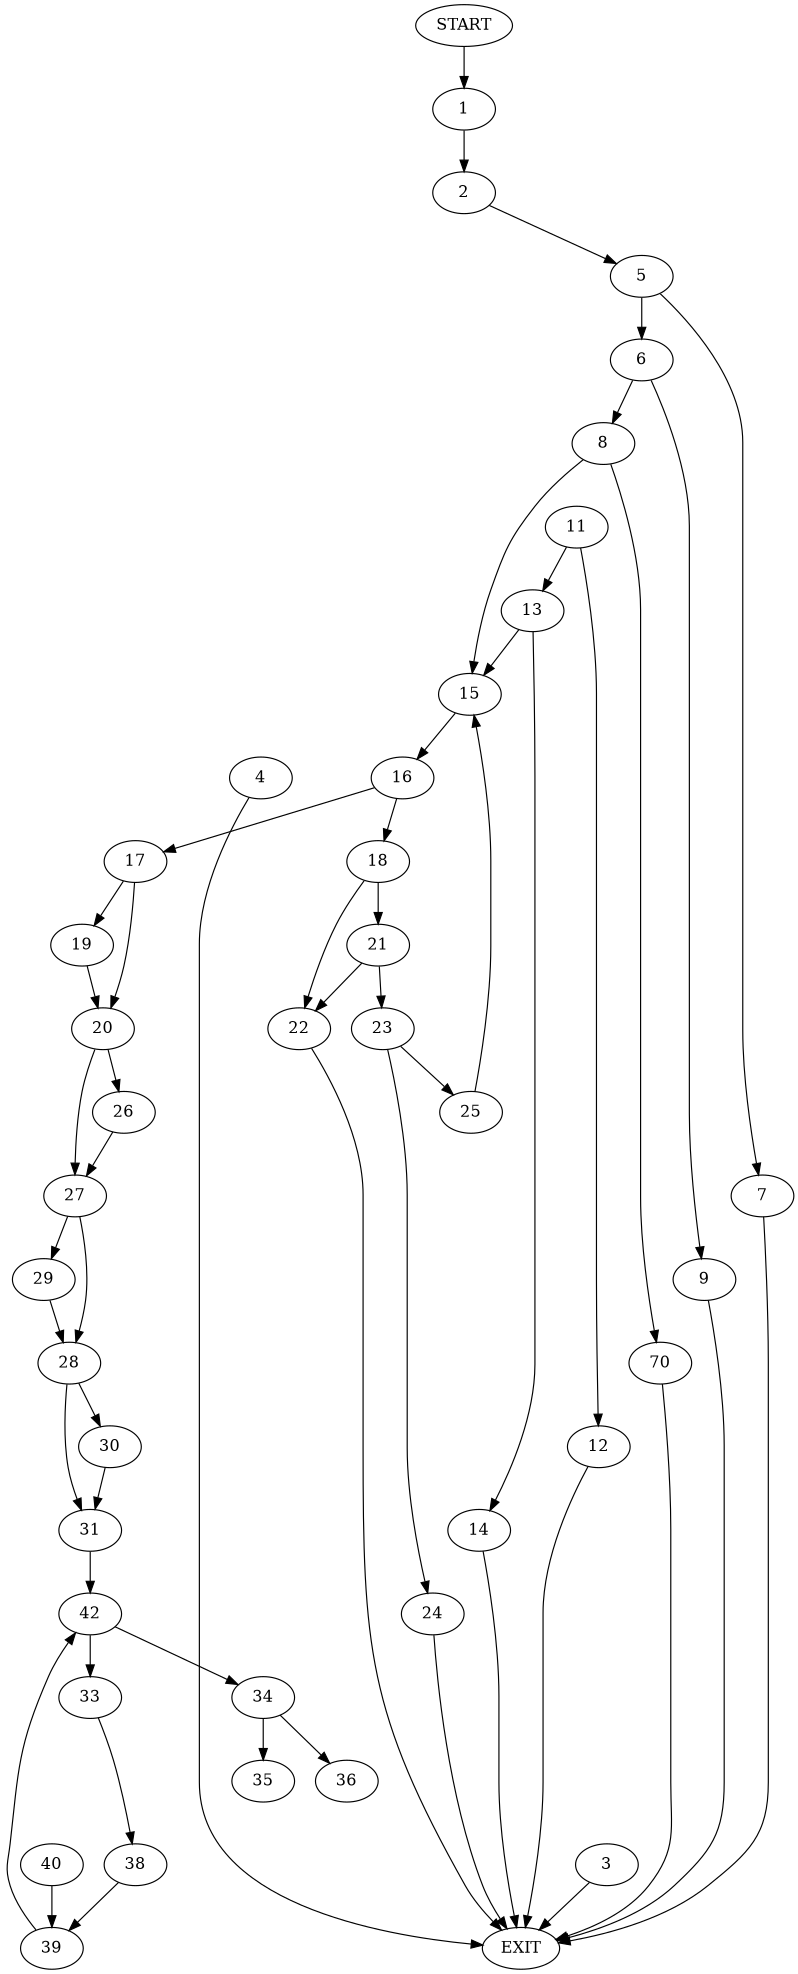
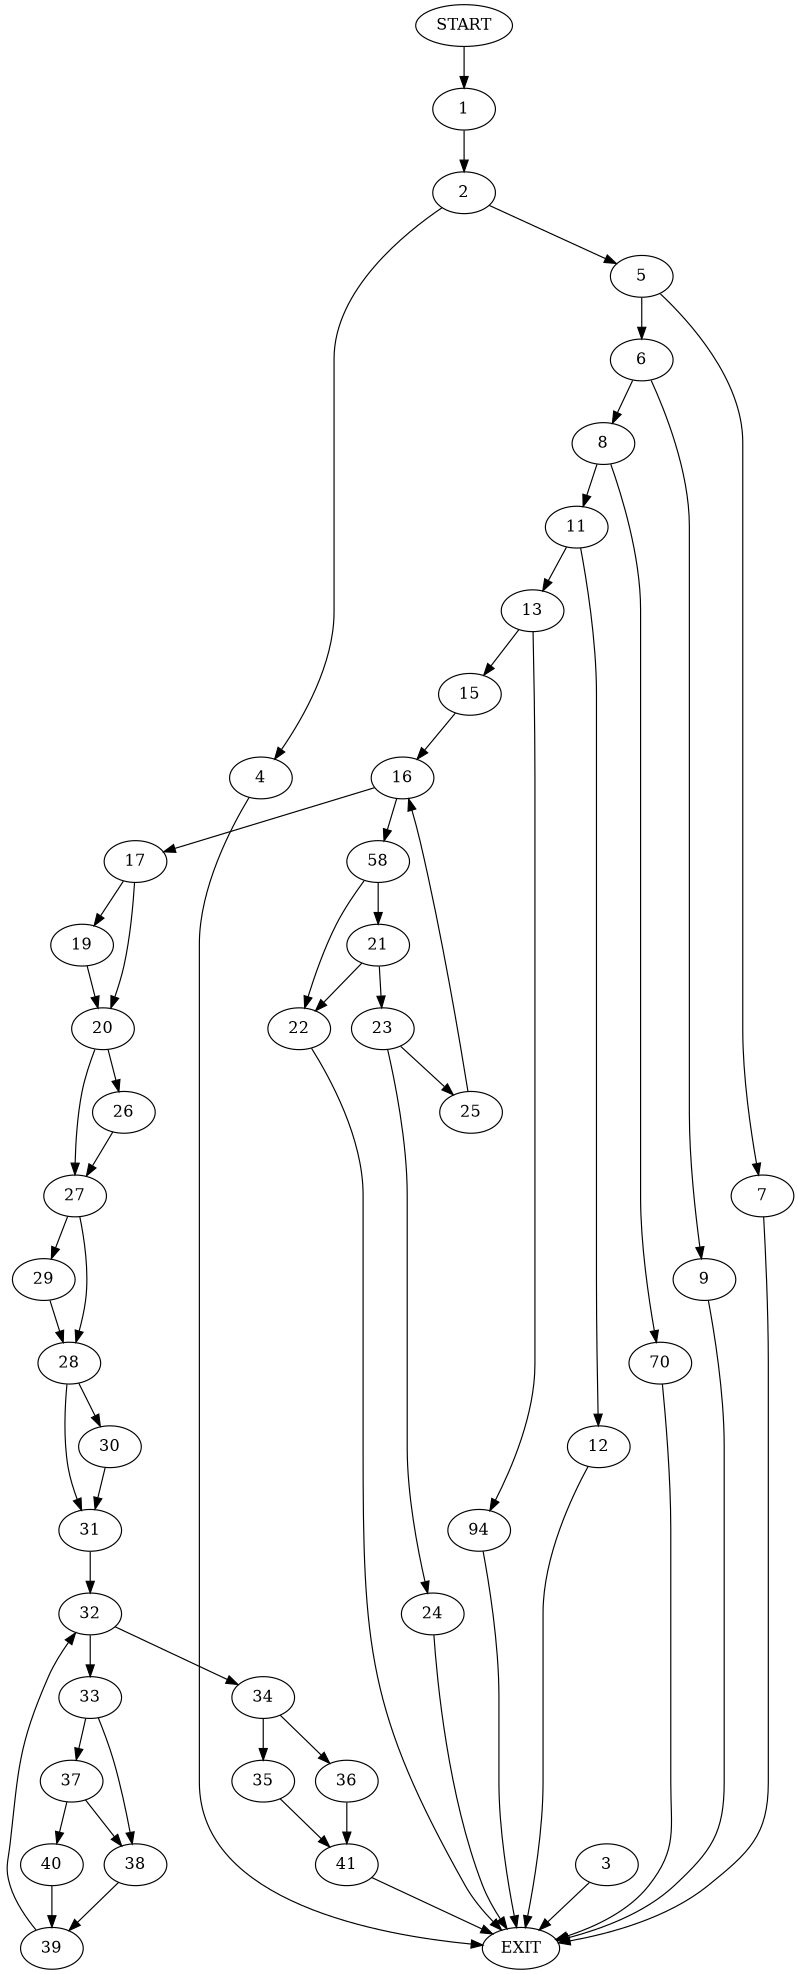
edge "2" -> "4": added
edge "8" -> "15": now "8" -> "11"
node "18": label "18" -> "58"
edge "25" -> "15": now "25" -> "16"
node "14": label "14" -> "94"
node "42": label "42" -> "32"
node "37": added
node "41": added
